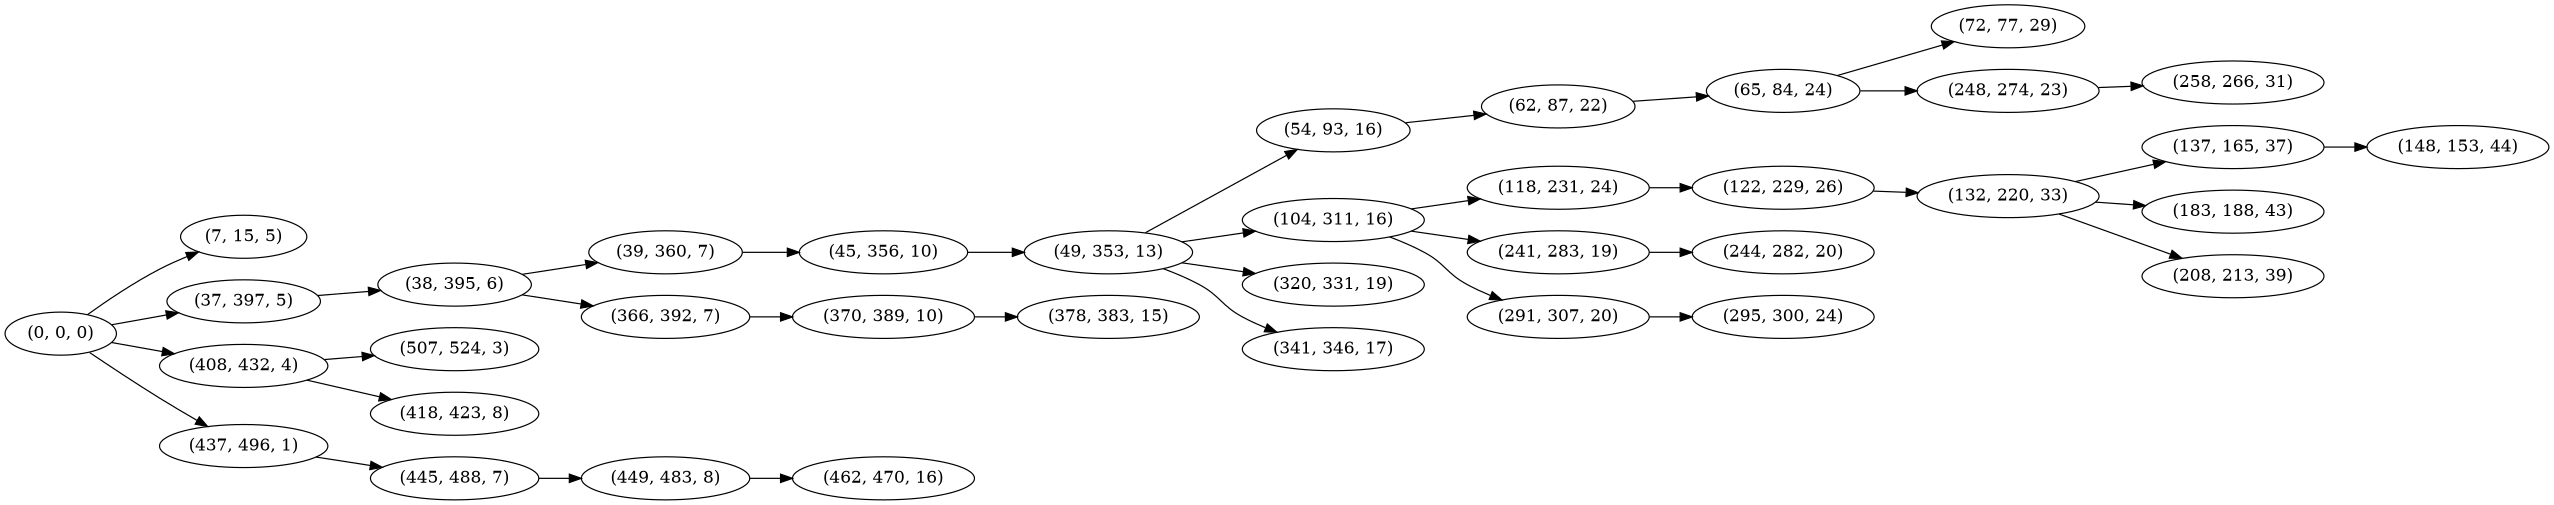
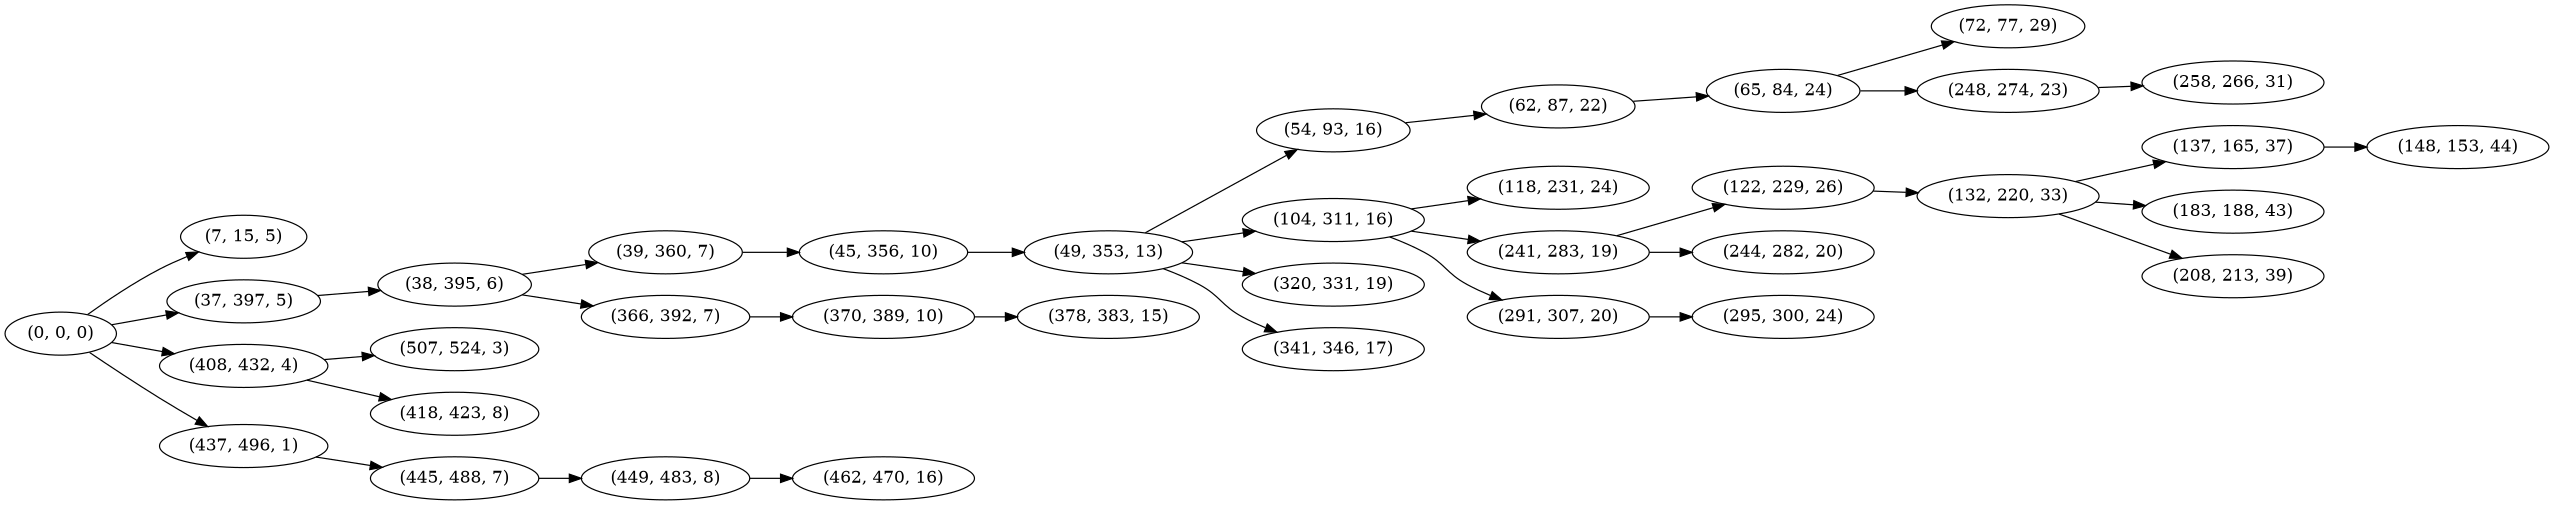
edge "(118, 231, 24)" -> "(122, 229, 26)": now "(241, 283, 19)" -> "(122, 229, 26)"
